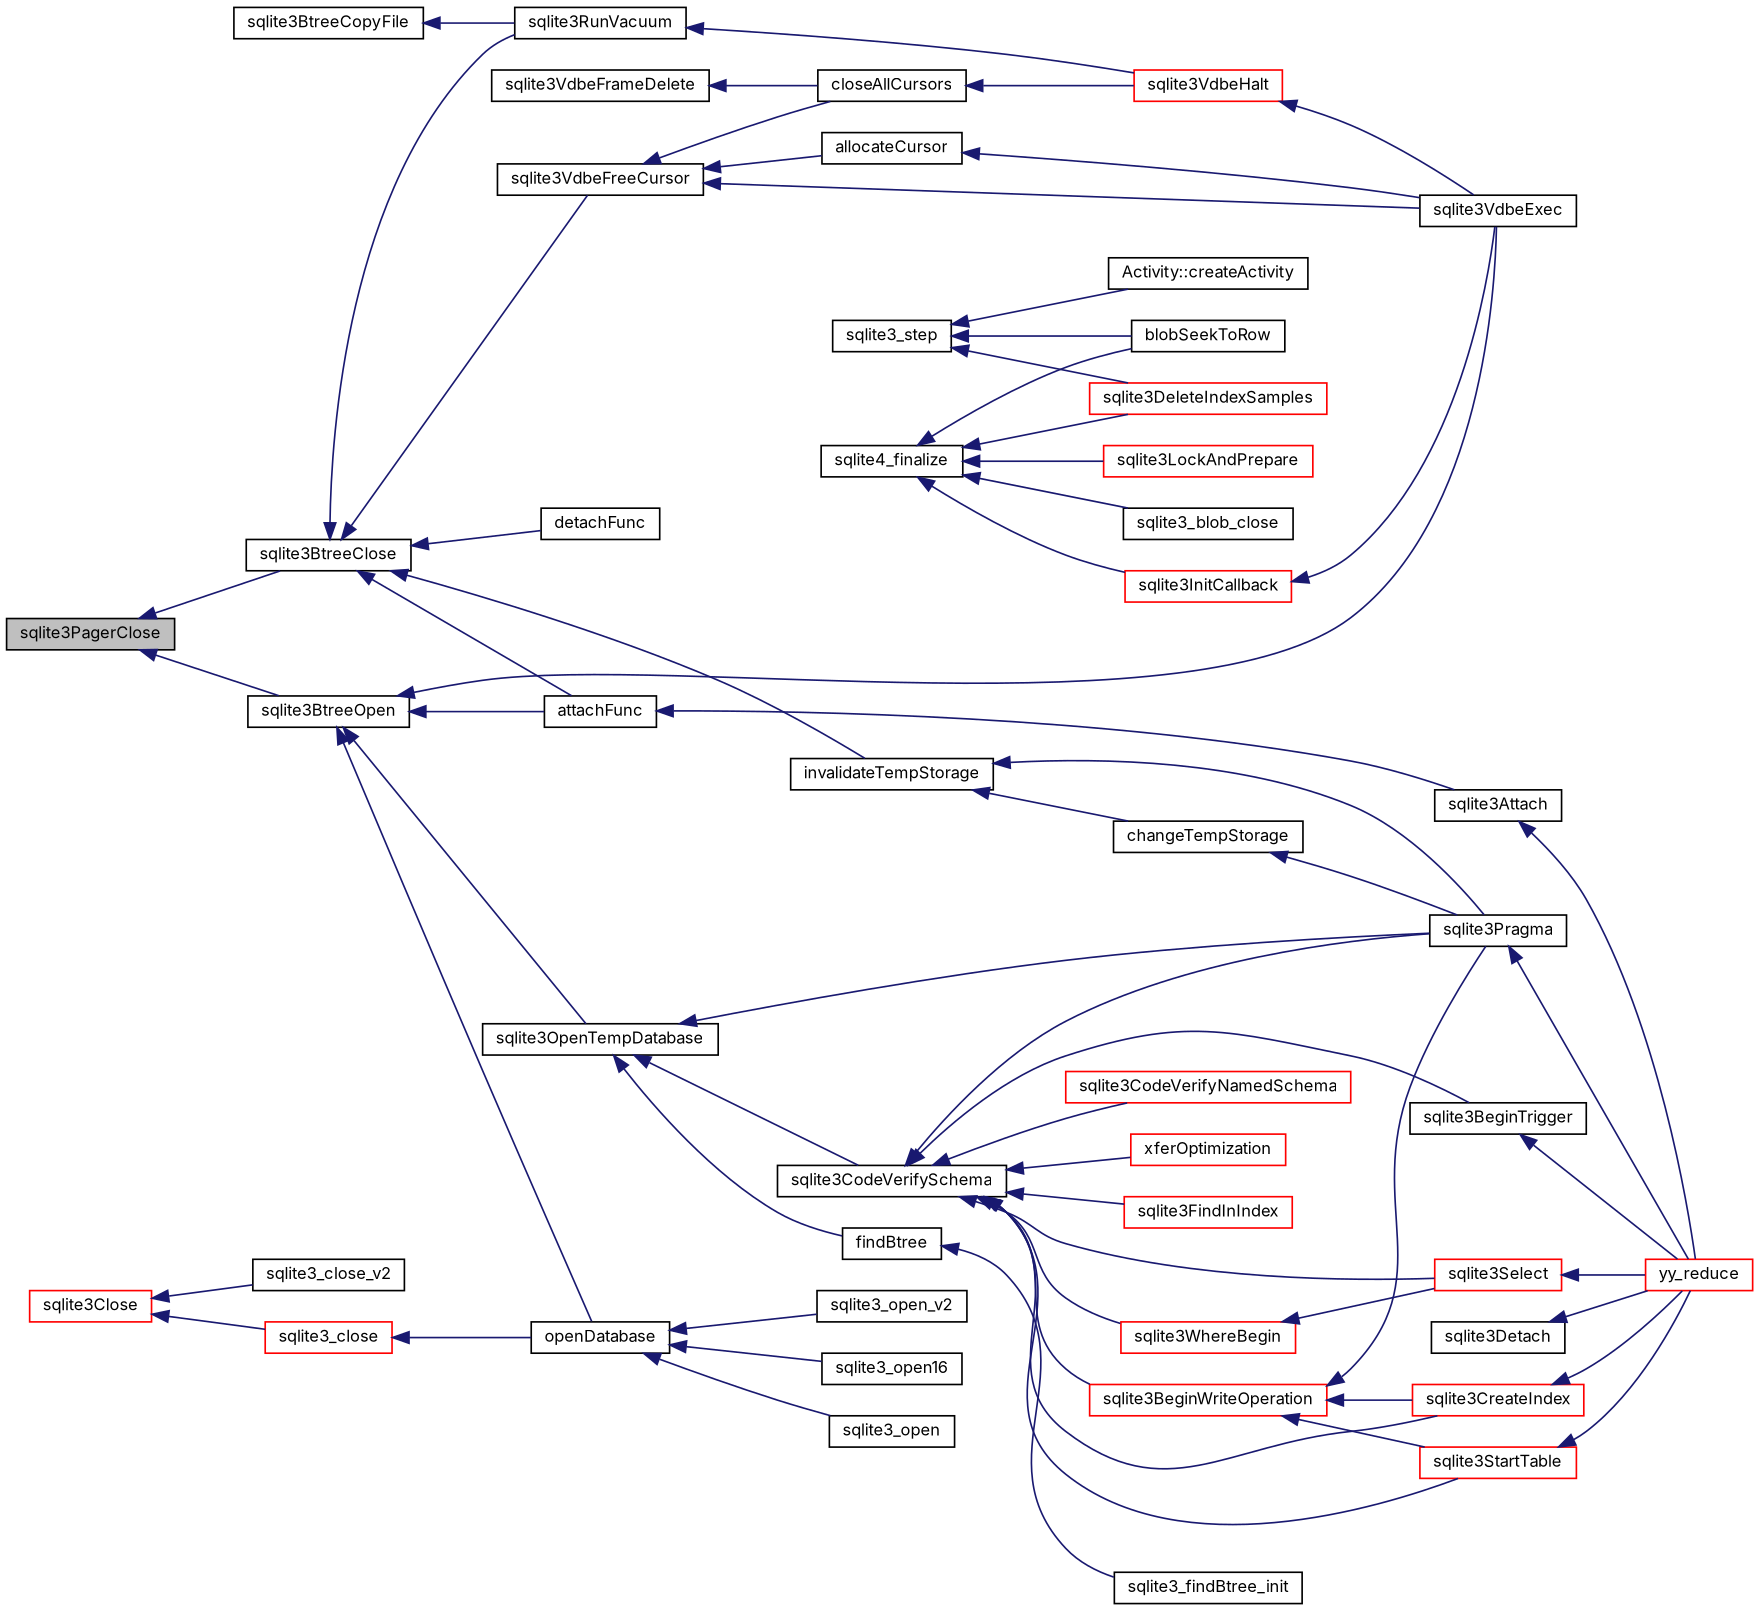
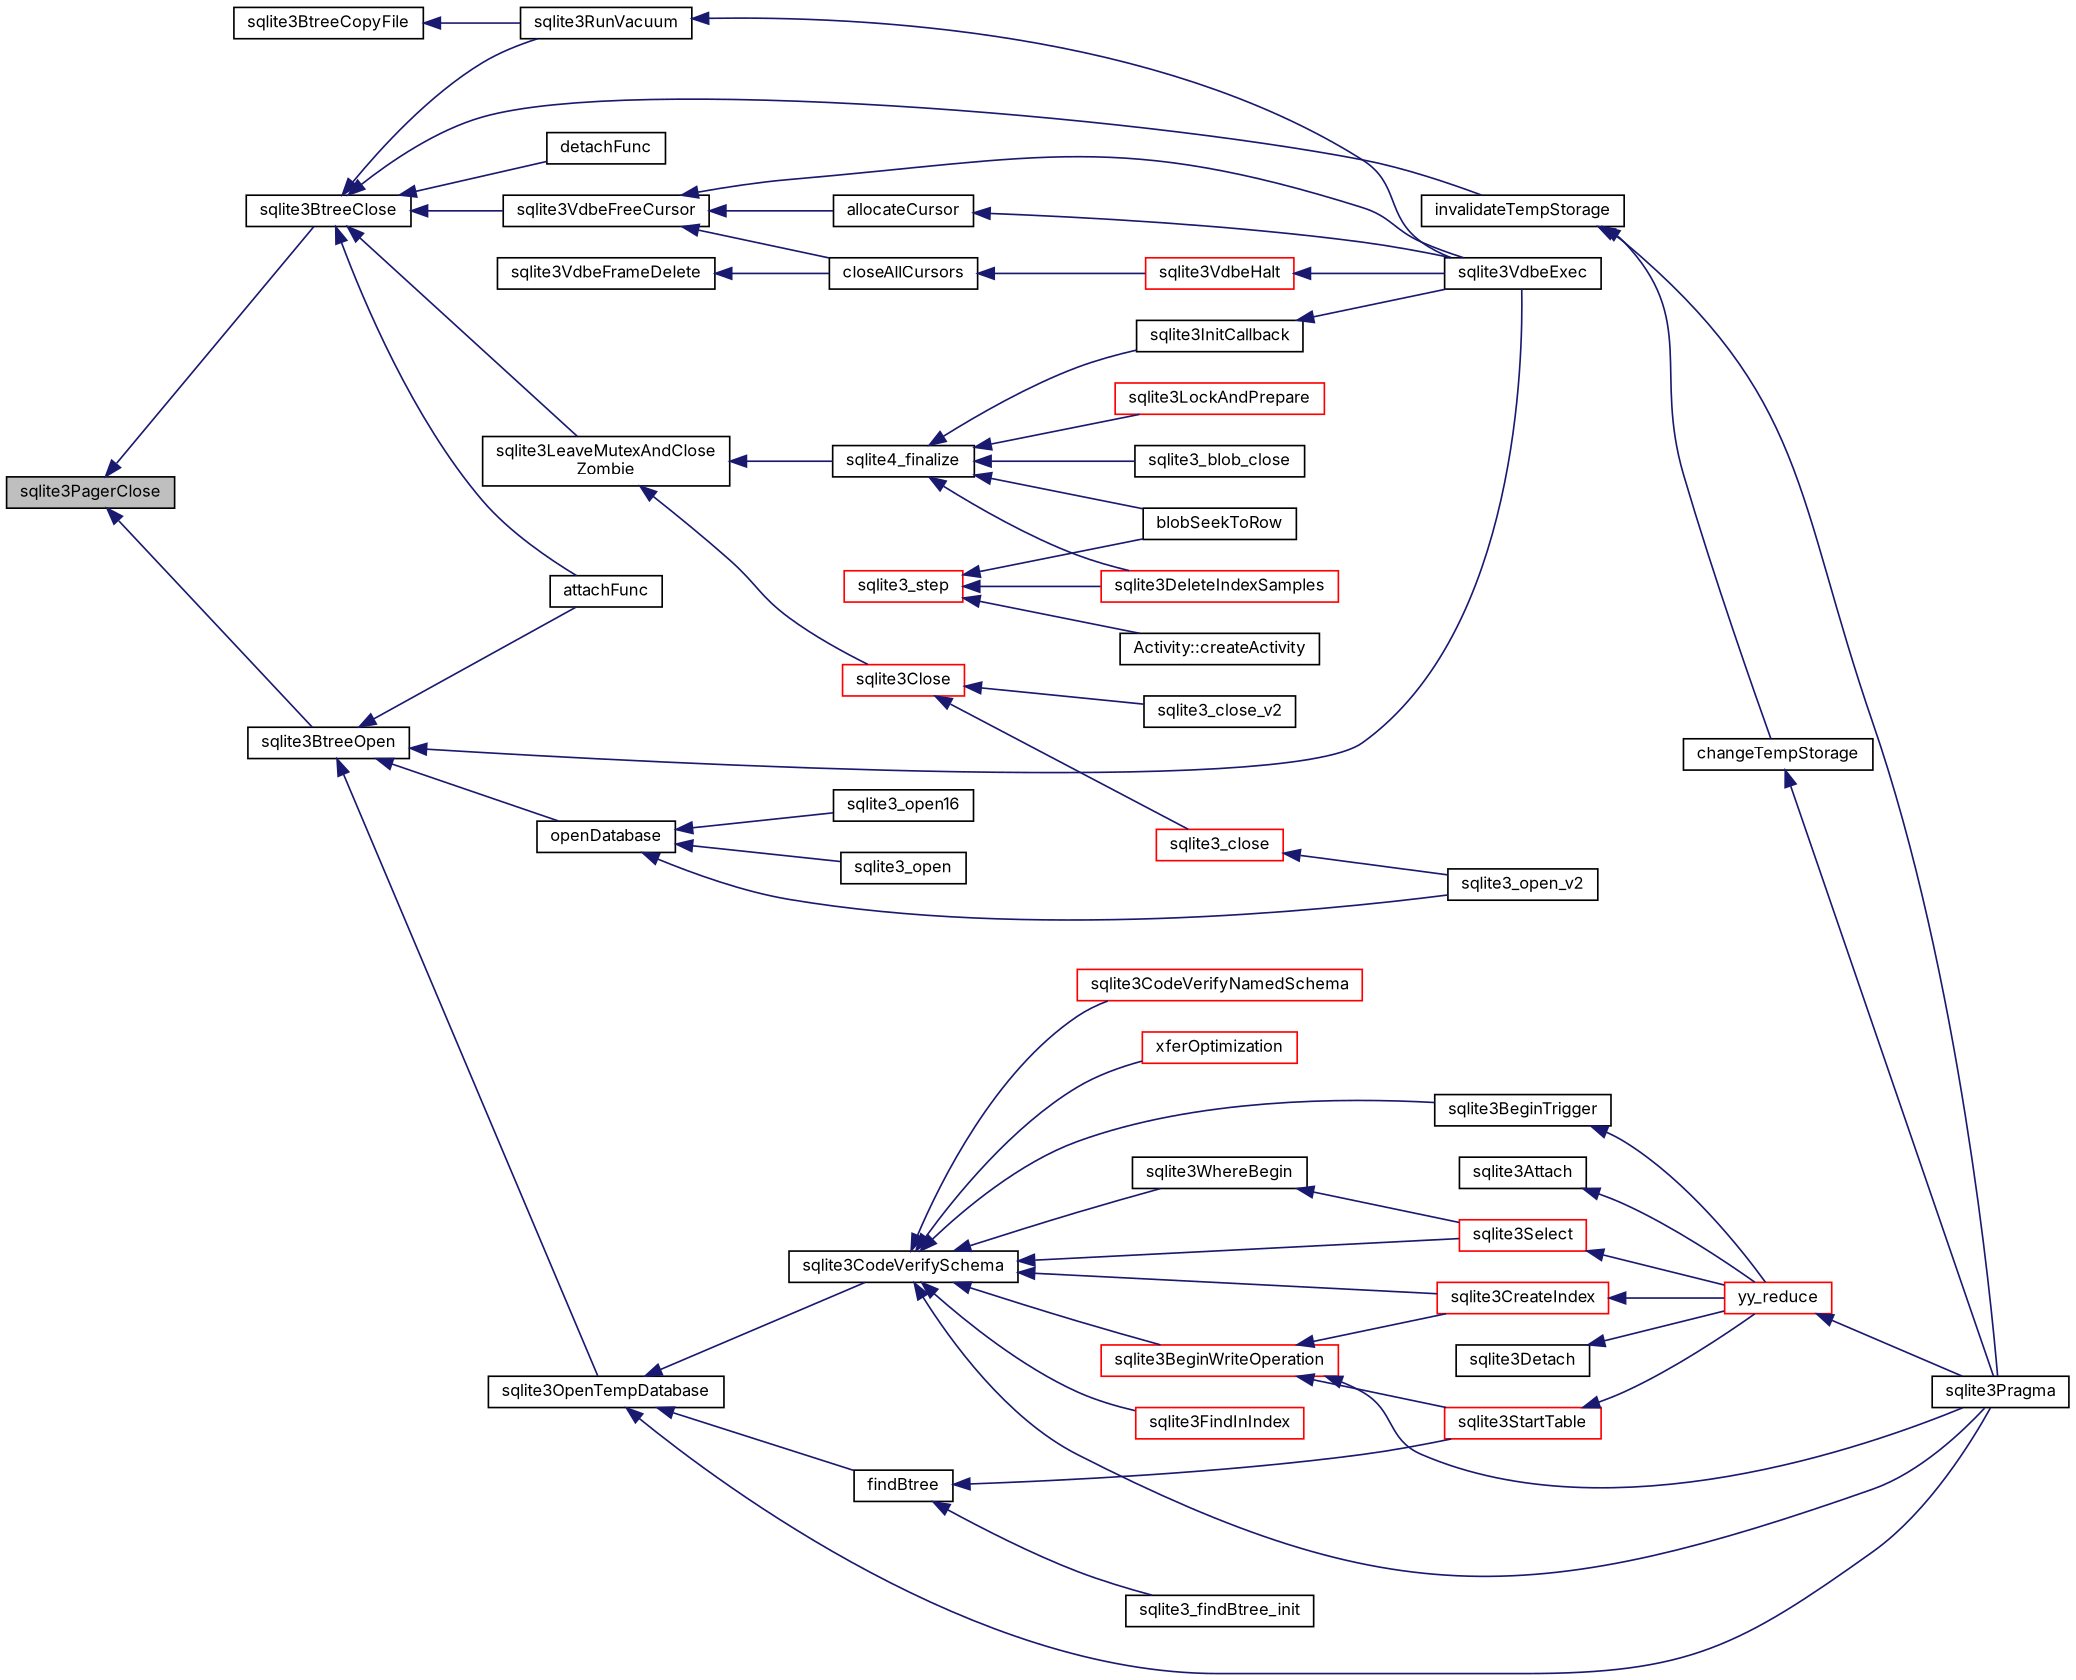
edge "sqlite3VdbeHalt" -> "sqlite3RunVacuum": now "sqlite3VdbeExec" -> "sqlite3RunVacuum"
node "sqlite3_step": color black -> red
node "sqlite3LeaveMutexAndClose Zombie": added
node "sqlite3InitCallback": color red -> black
edge "sqlite3Attach" -> "attachFunc": removed
edge "yy_reduce" -> "sqlite3Pragma": reversed
edge "openDatabase" -> "sqlite3_close": now "sqlite3_open_v2" -> "sqlite3_close"
node "sqlite3WhereBegin": color red -> black
edge "sqlite3StartTable" -> "sqlite3CodeVerifySchema": now "sqlite3StartTable" -> "findBtree"
